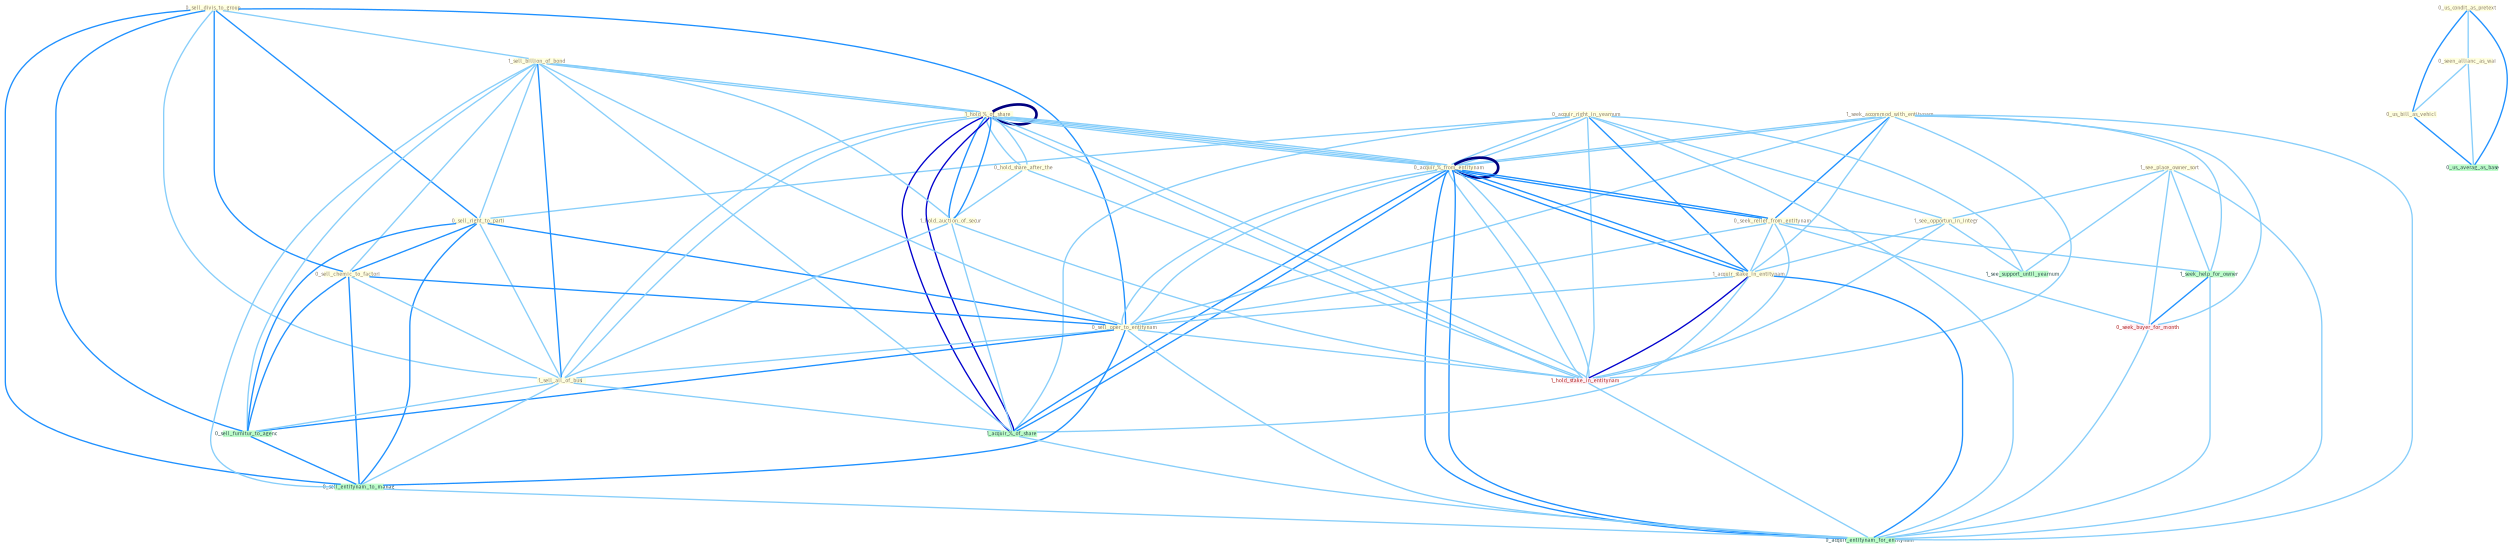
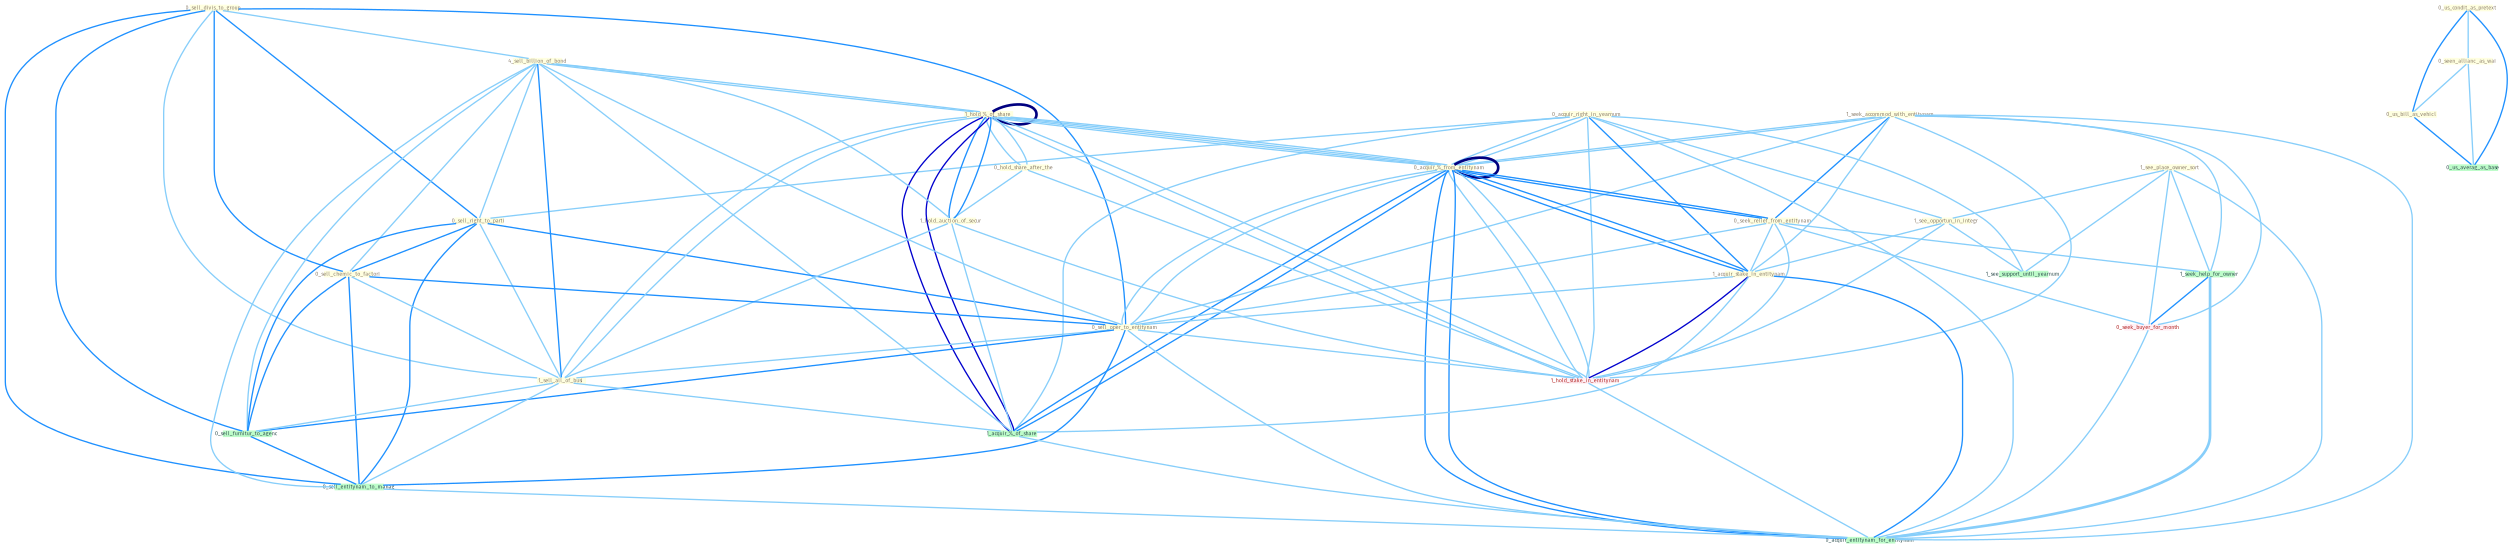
node "1_sell_billion_of_bond": label "1_sell_billion_of_bond" -> "4_sell_billion_of_bond"
edge "1_seek_help_for_owner" -- "0_acquir_entitynam_for_entitynam": style solid -> bold
